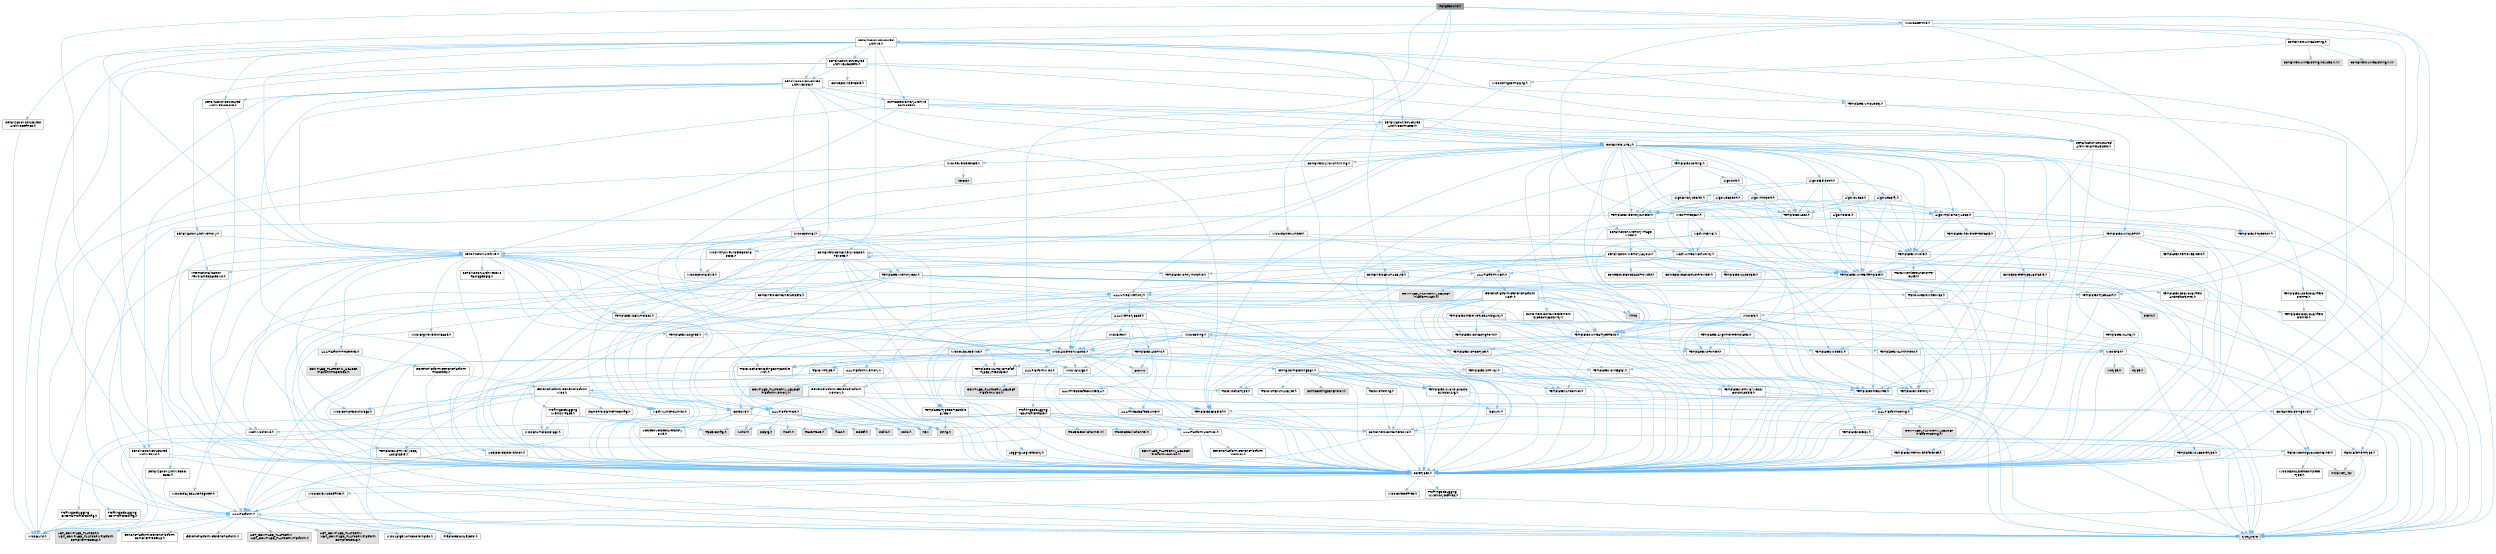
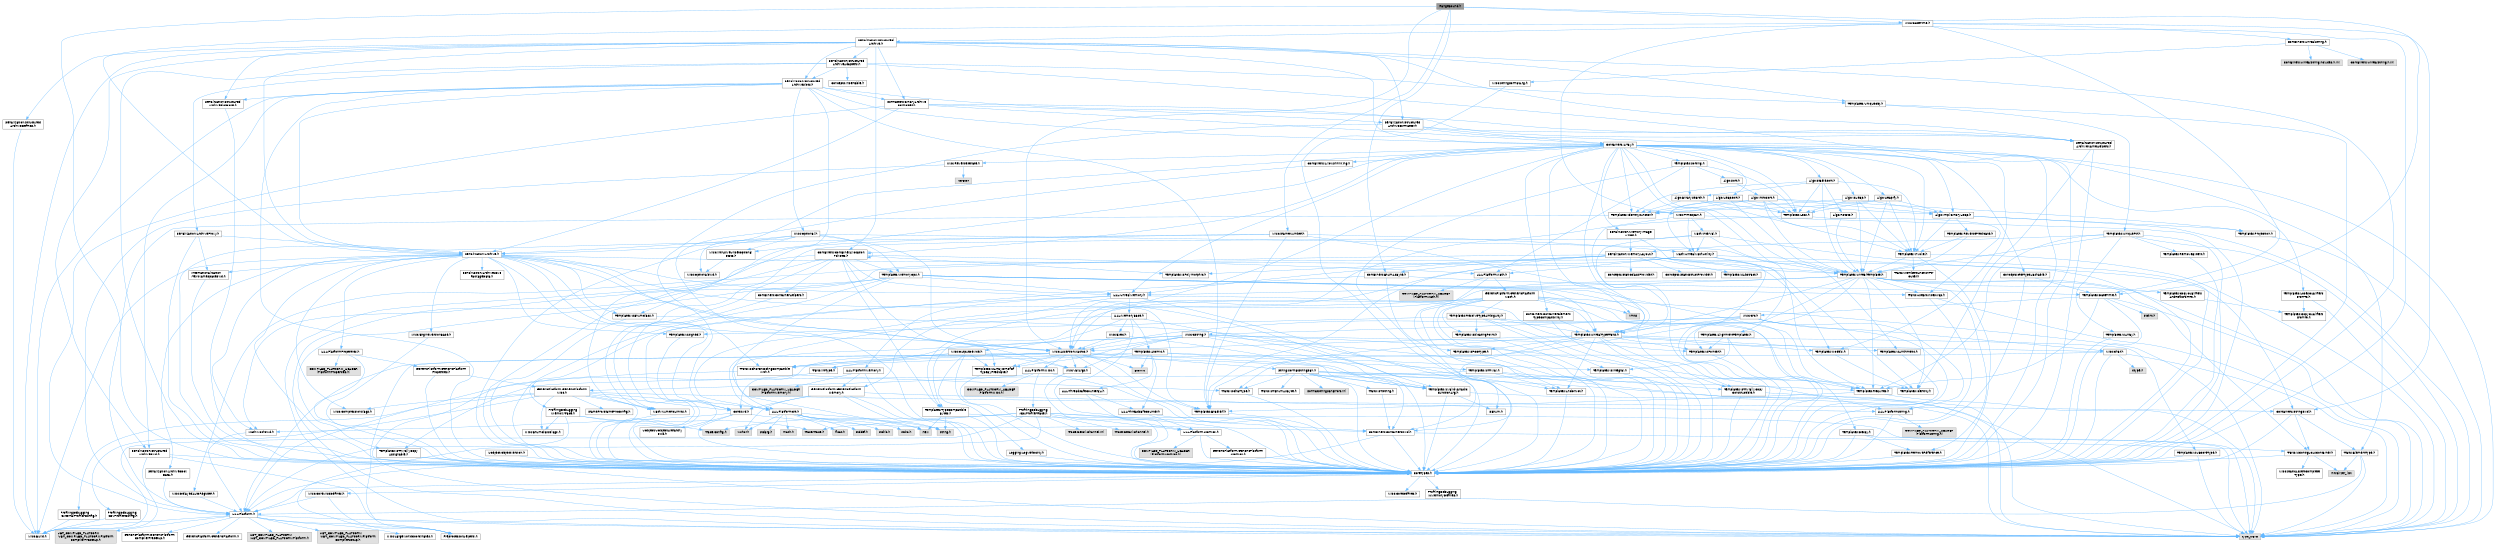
edge "Math/Interval.h" -> "Templates/IsArithmetic.h": added
node "Templates/TypeHash.h": label "Templates/TypeHash.h" -> "Templates/DateTime.h"
edge "Serialization/Archive.h" -> "UObject/ObjectVersion.h": removed
node "wctype.h": removed
